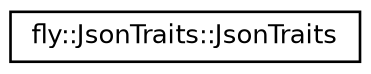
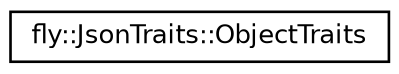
node "fly::JsonTraits::JsonTraits": label "fly::JsonTraits::JsonTraits" -> "fly::JsonTraits::ObjectTraits"
